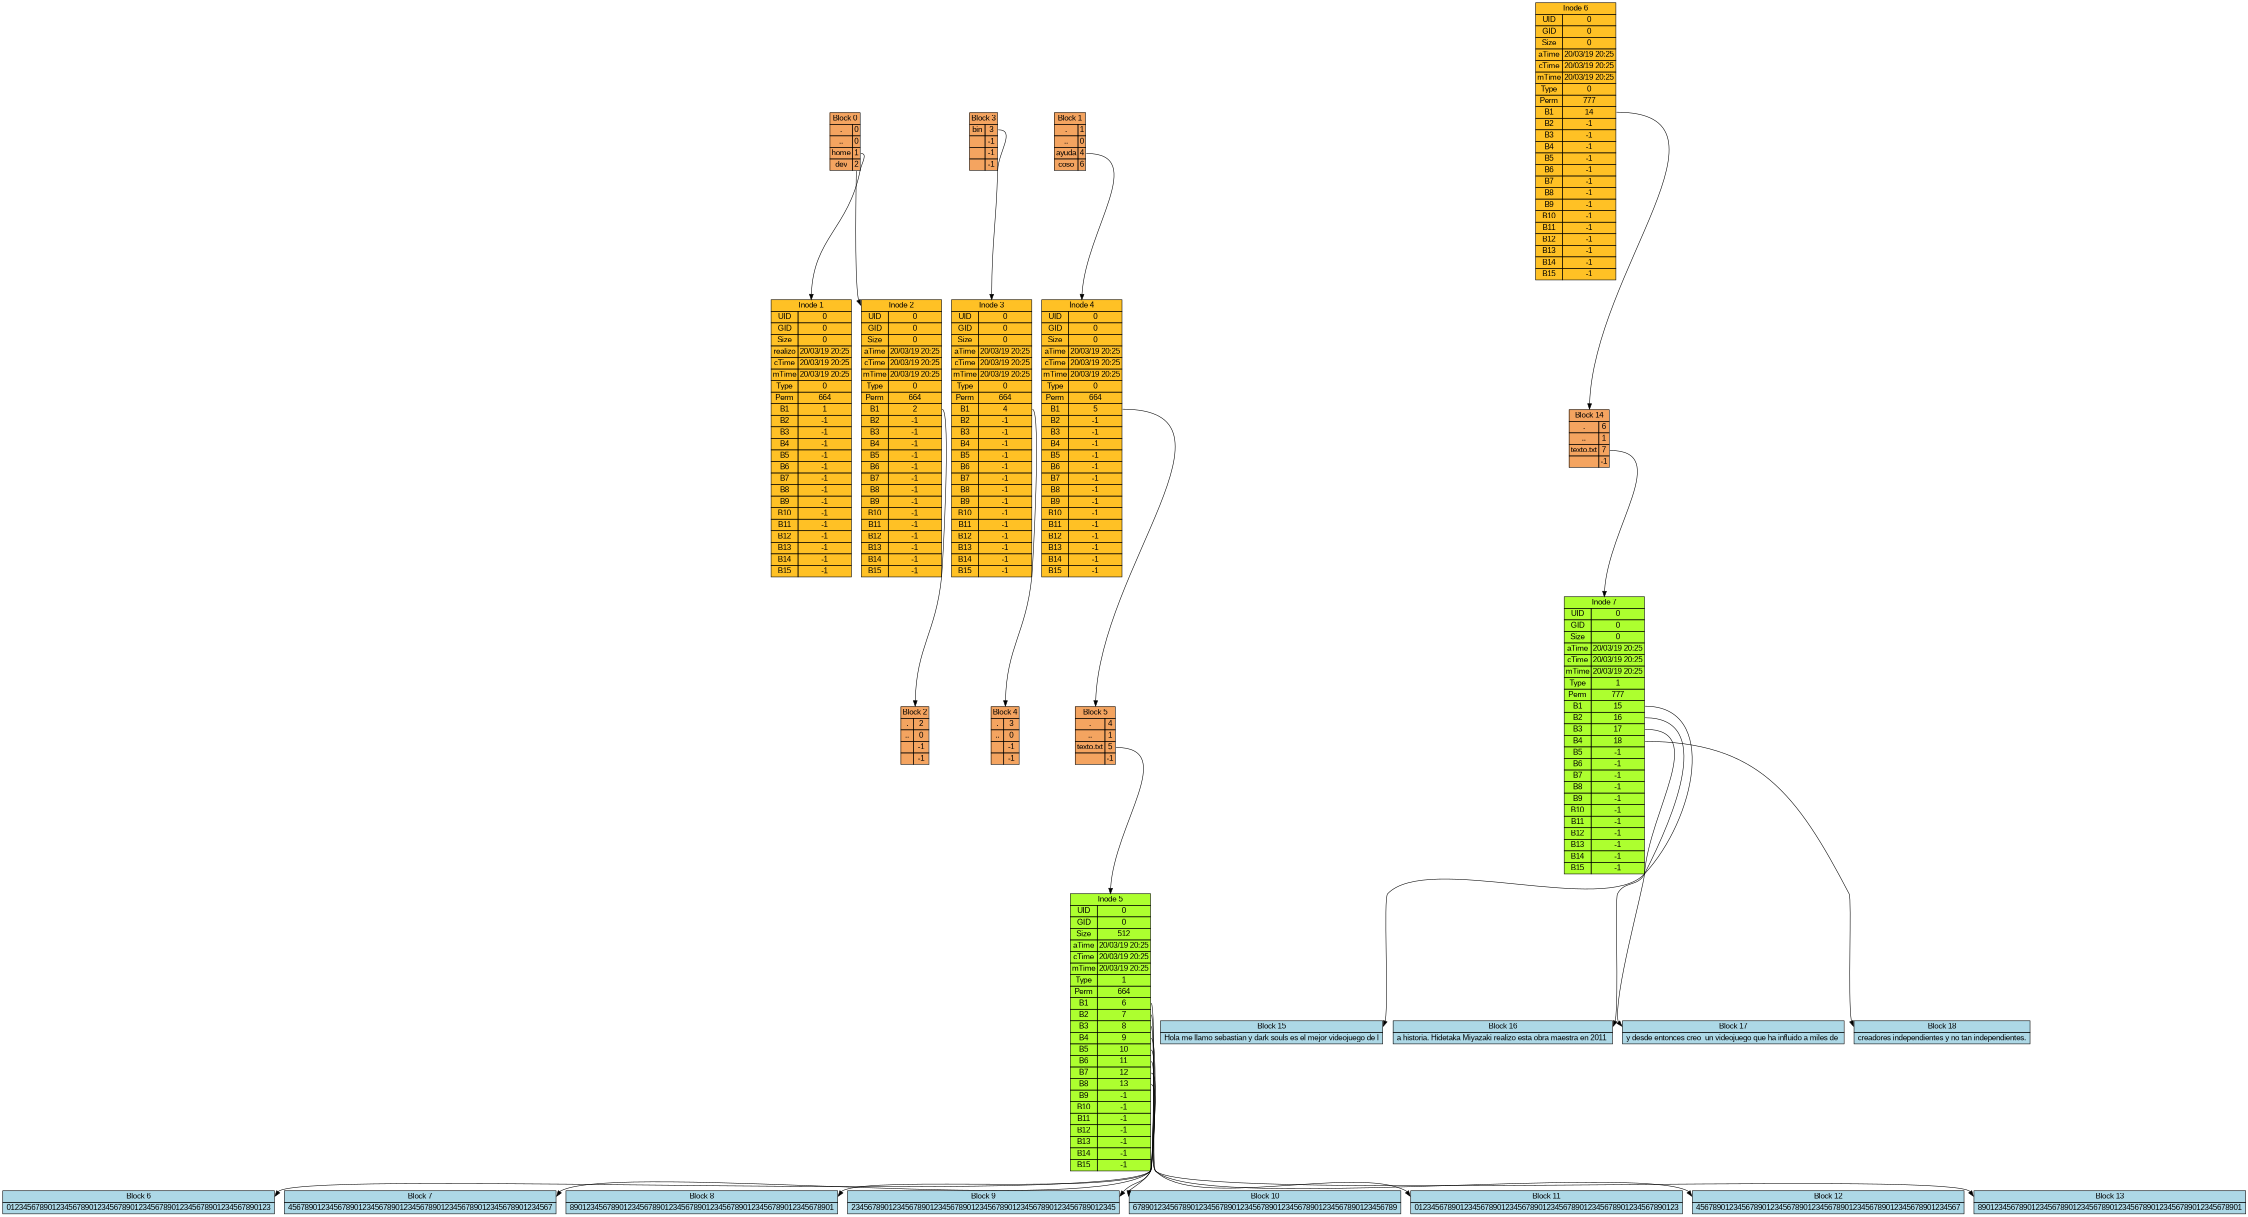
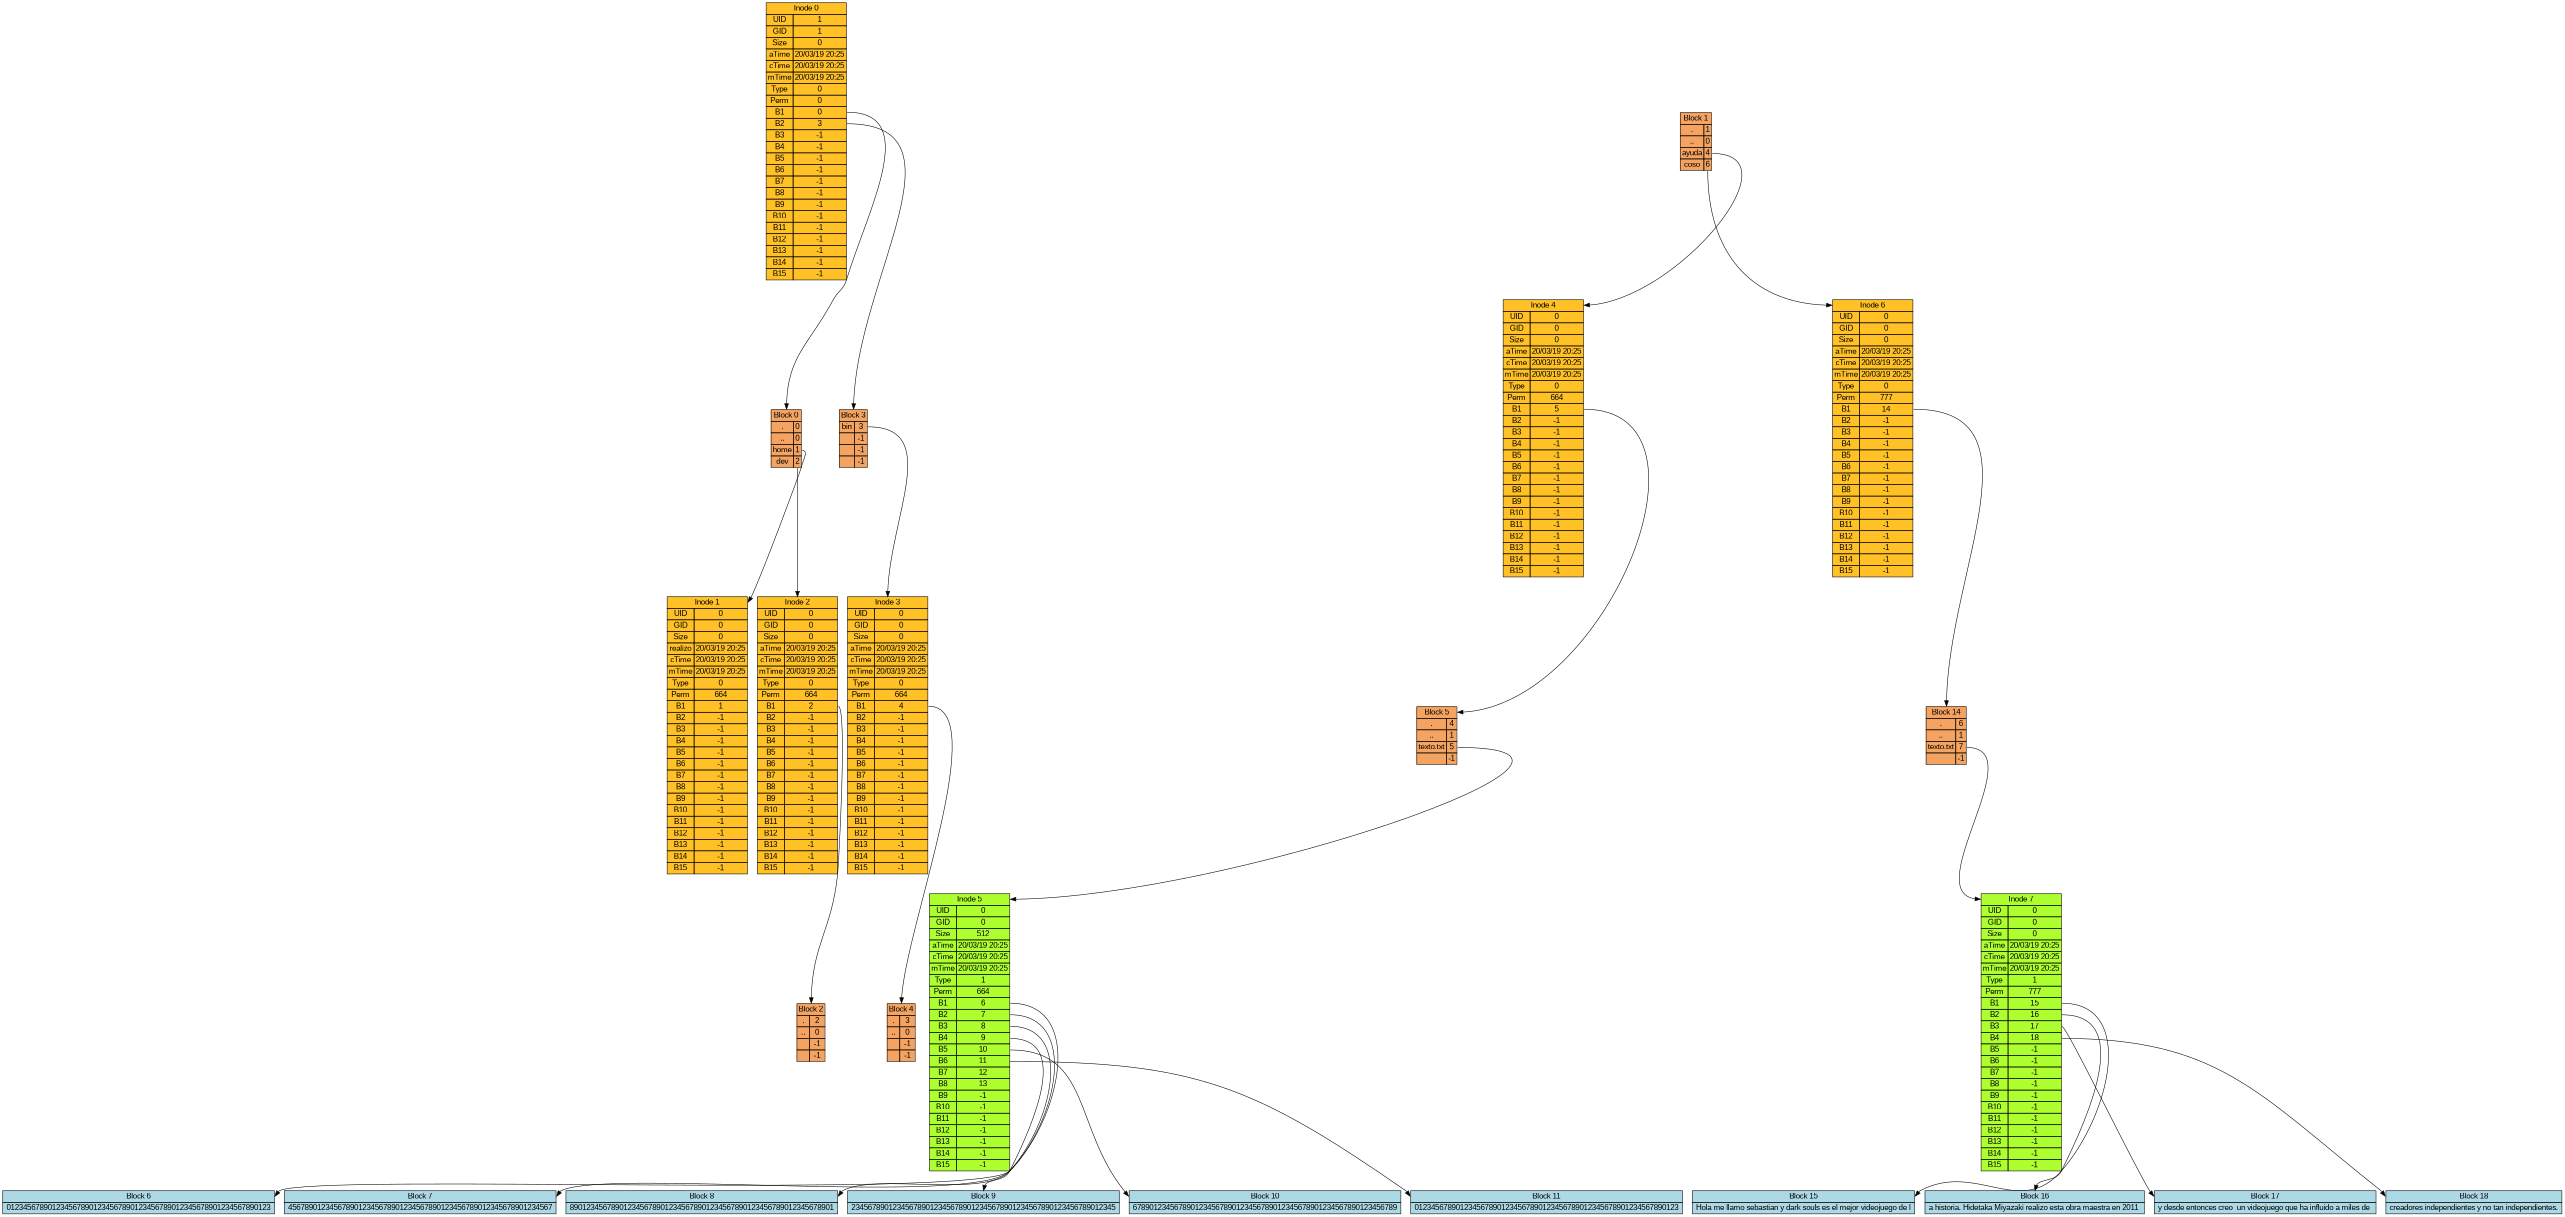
node "Inode 0": added
edge "Block 1" -> "Inode 6": added
node "Block 12": removed
node "Block 13": removed
